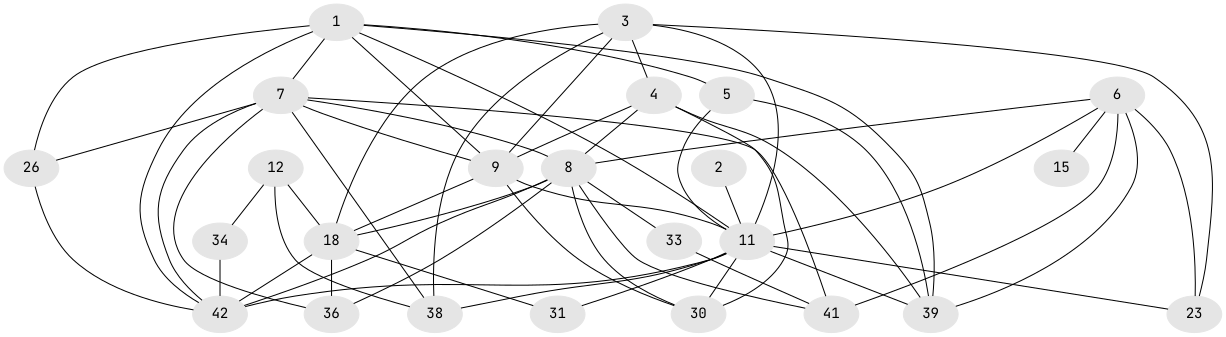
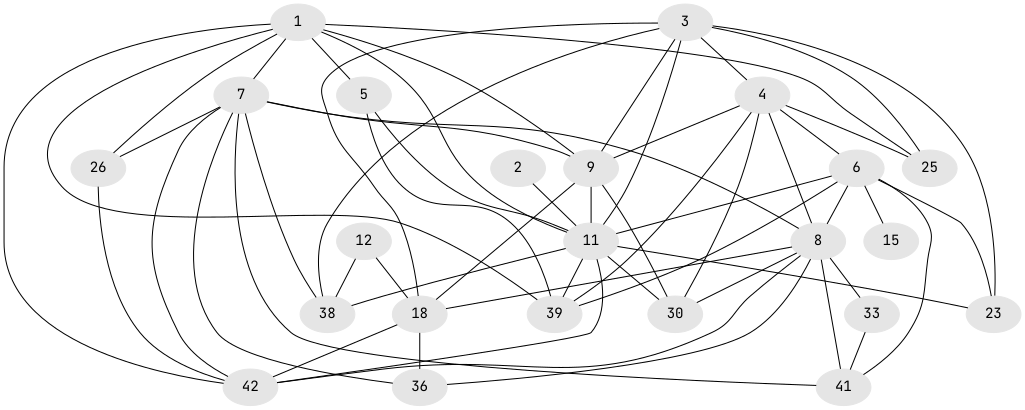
edge "4" -- "6": added
node "25": added
node "34": removed
node "31": removed
